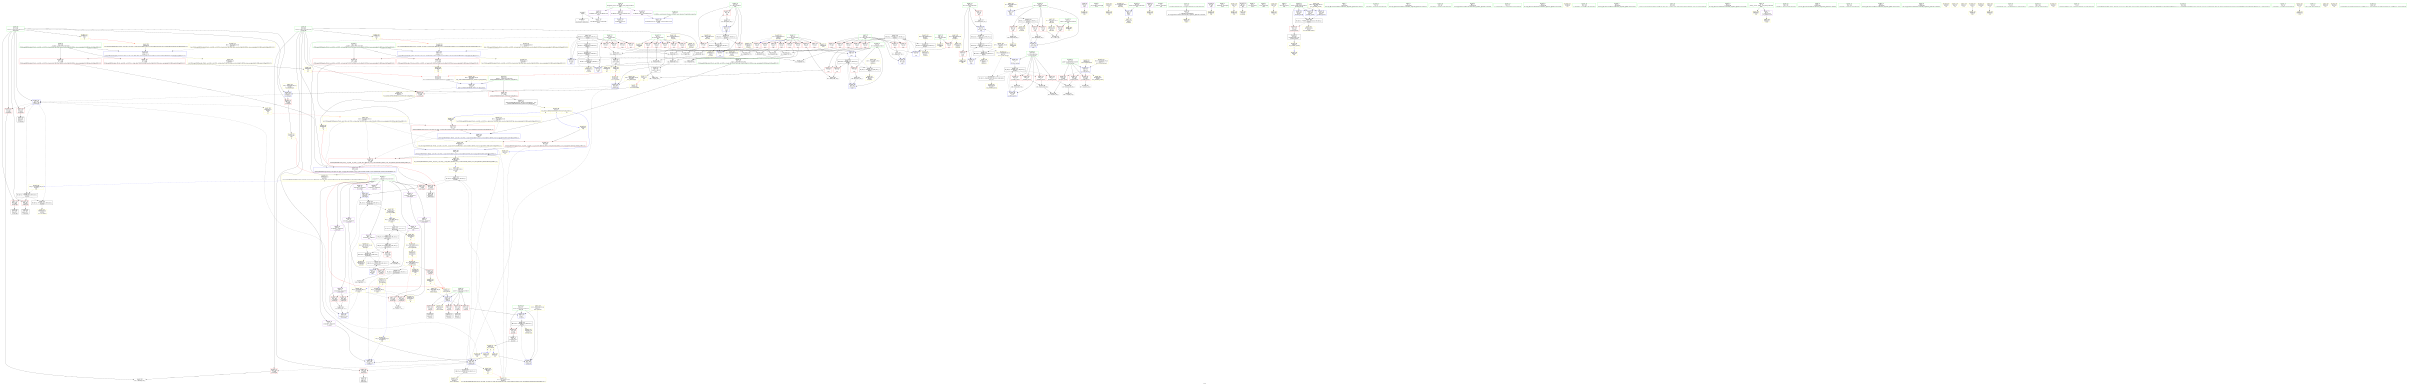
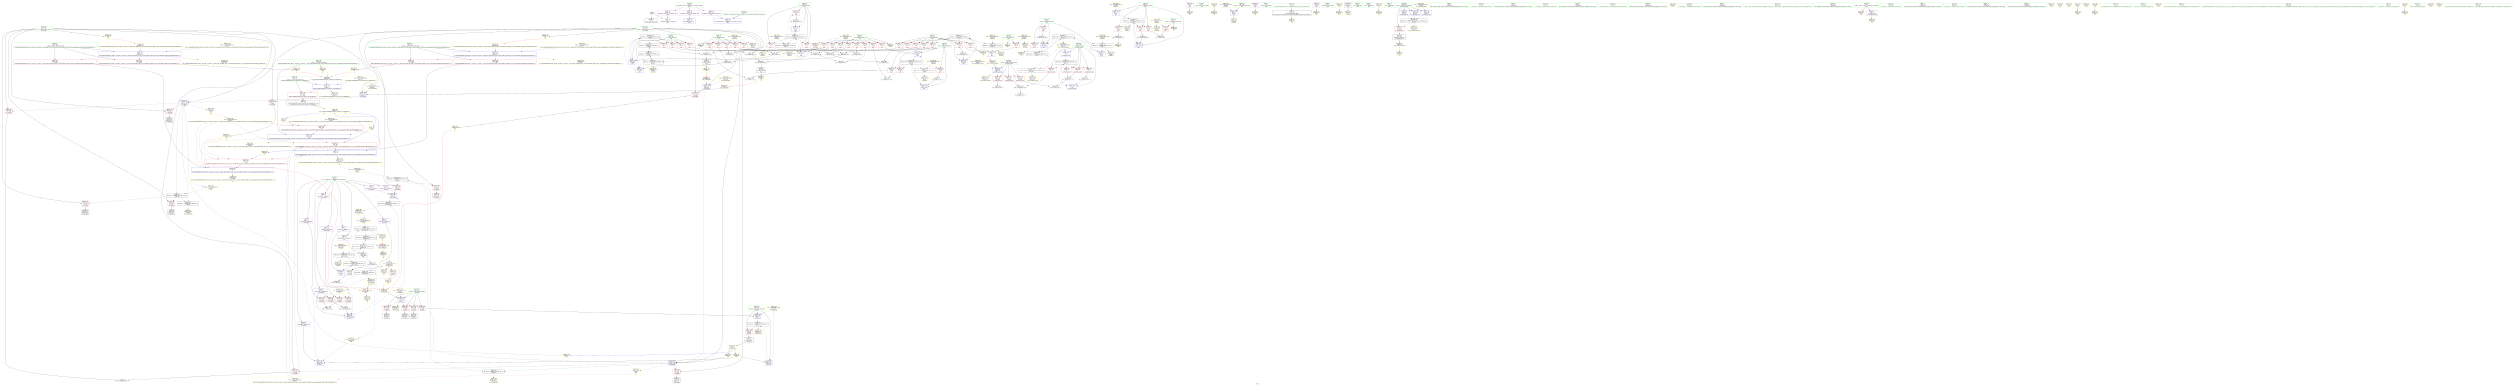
node "NodeID: 218": added
